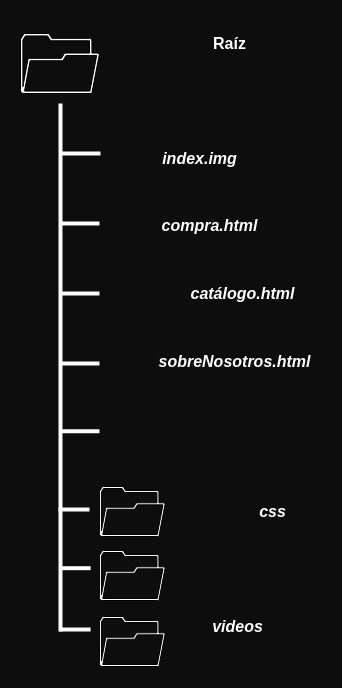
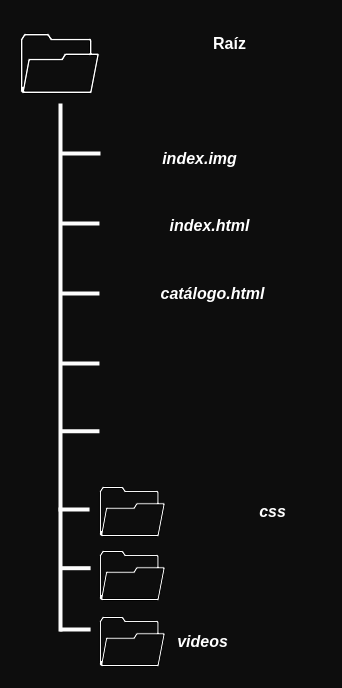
node "compra.html": label "compra.html" -> "index.html"
node "catálogo.html": moved (243, 294) -> (213, 294)
node "sobreNosotros.html": removed
node "videos": moved (238, 627) -> (203, 642)
